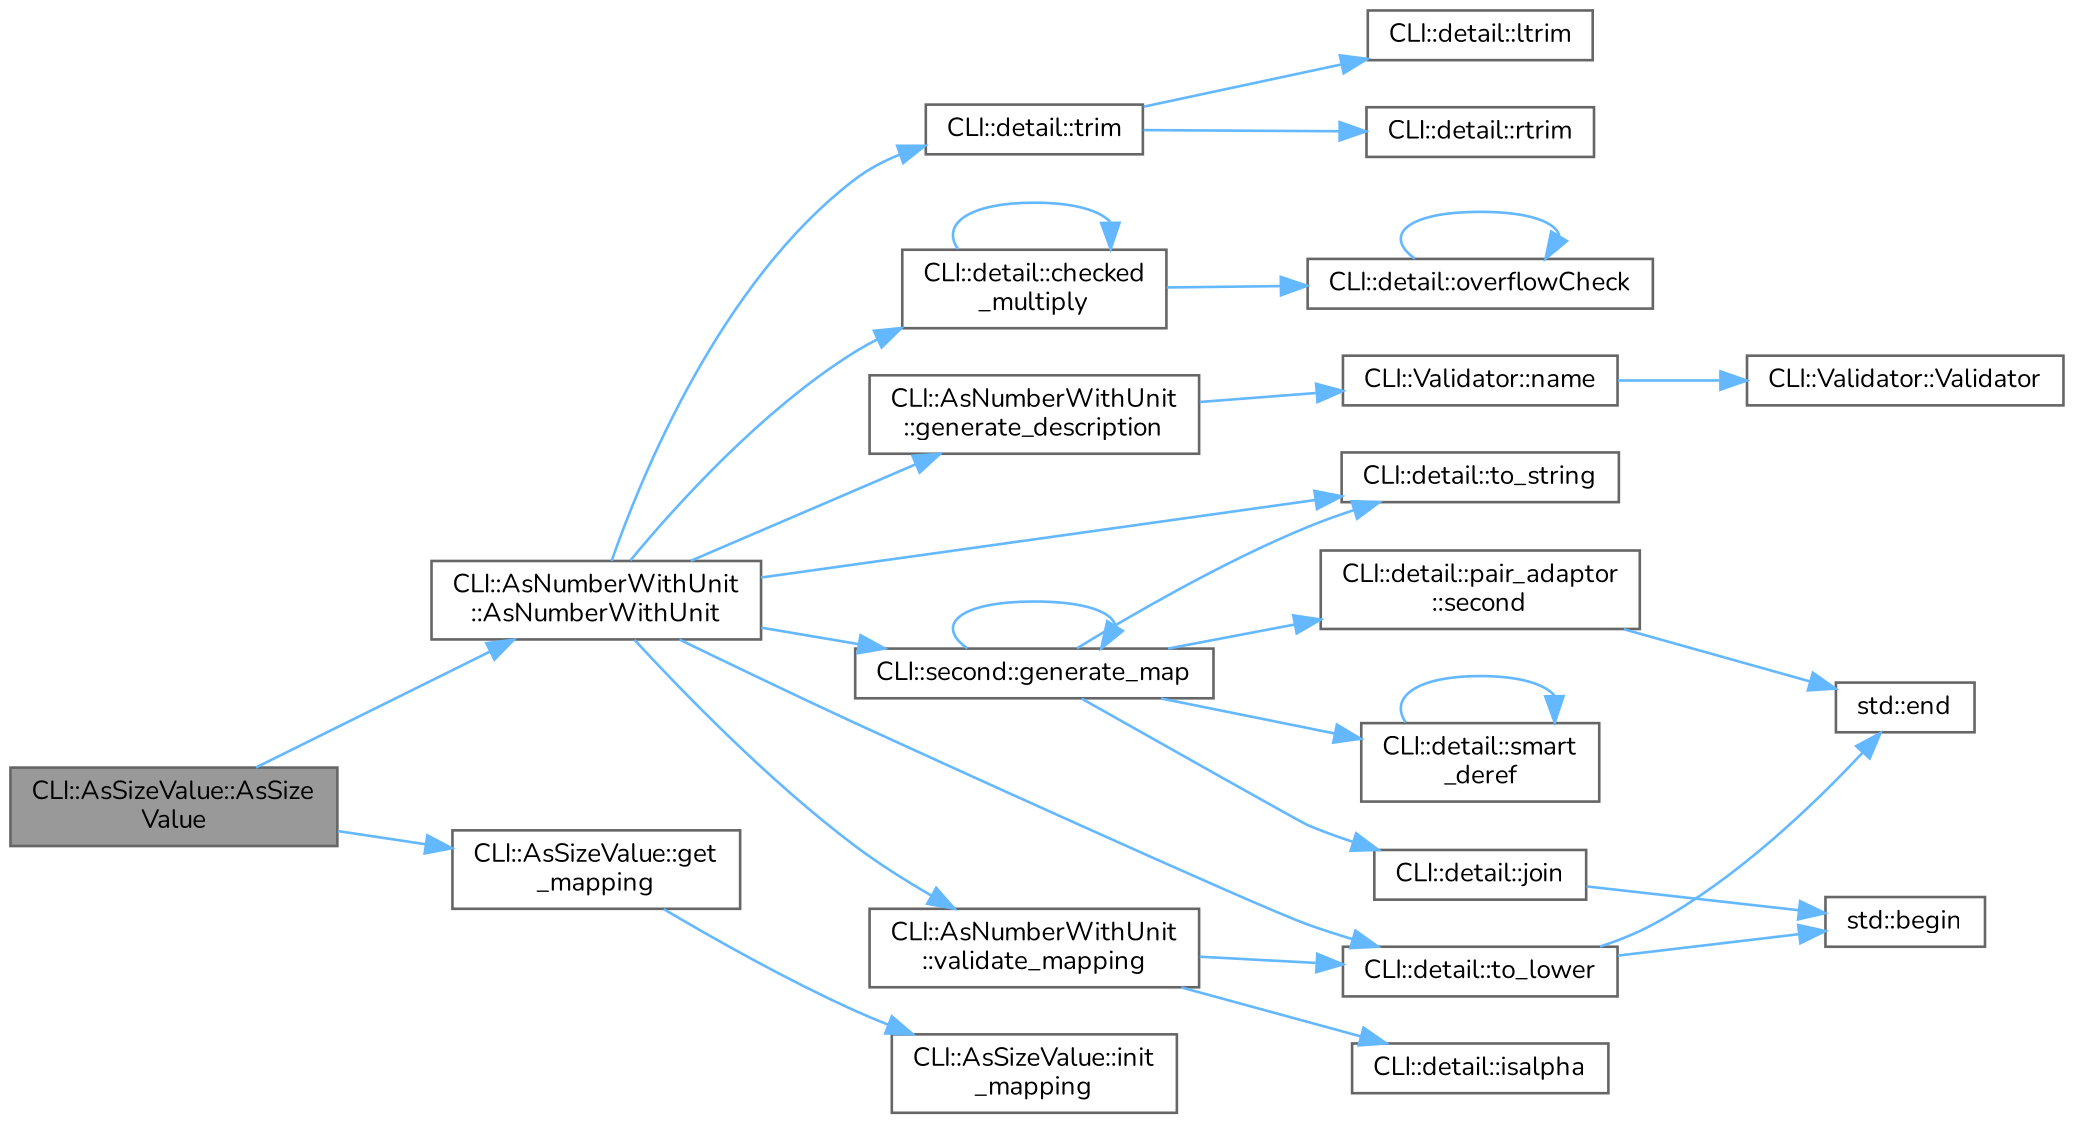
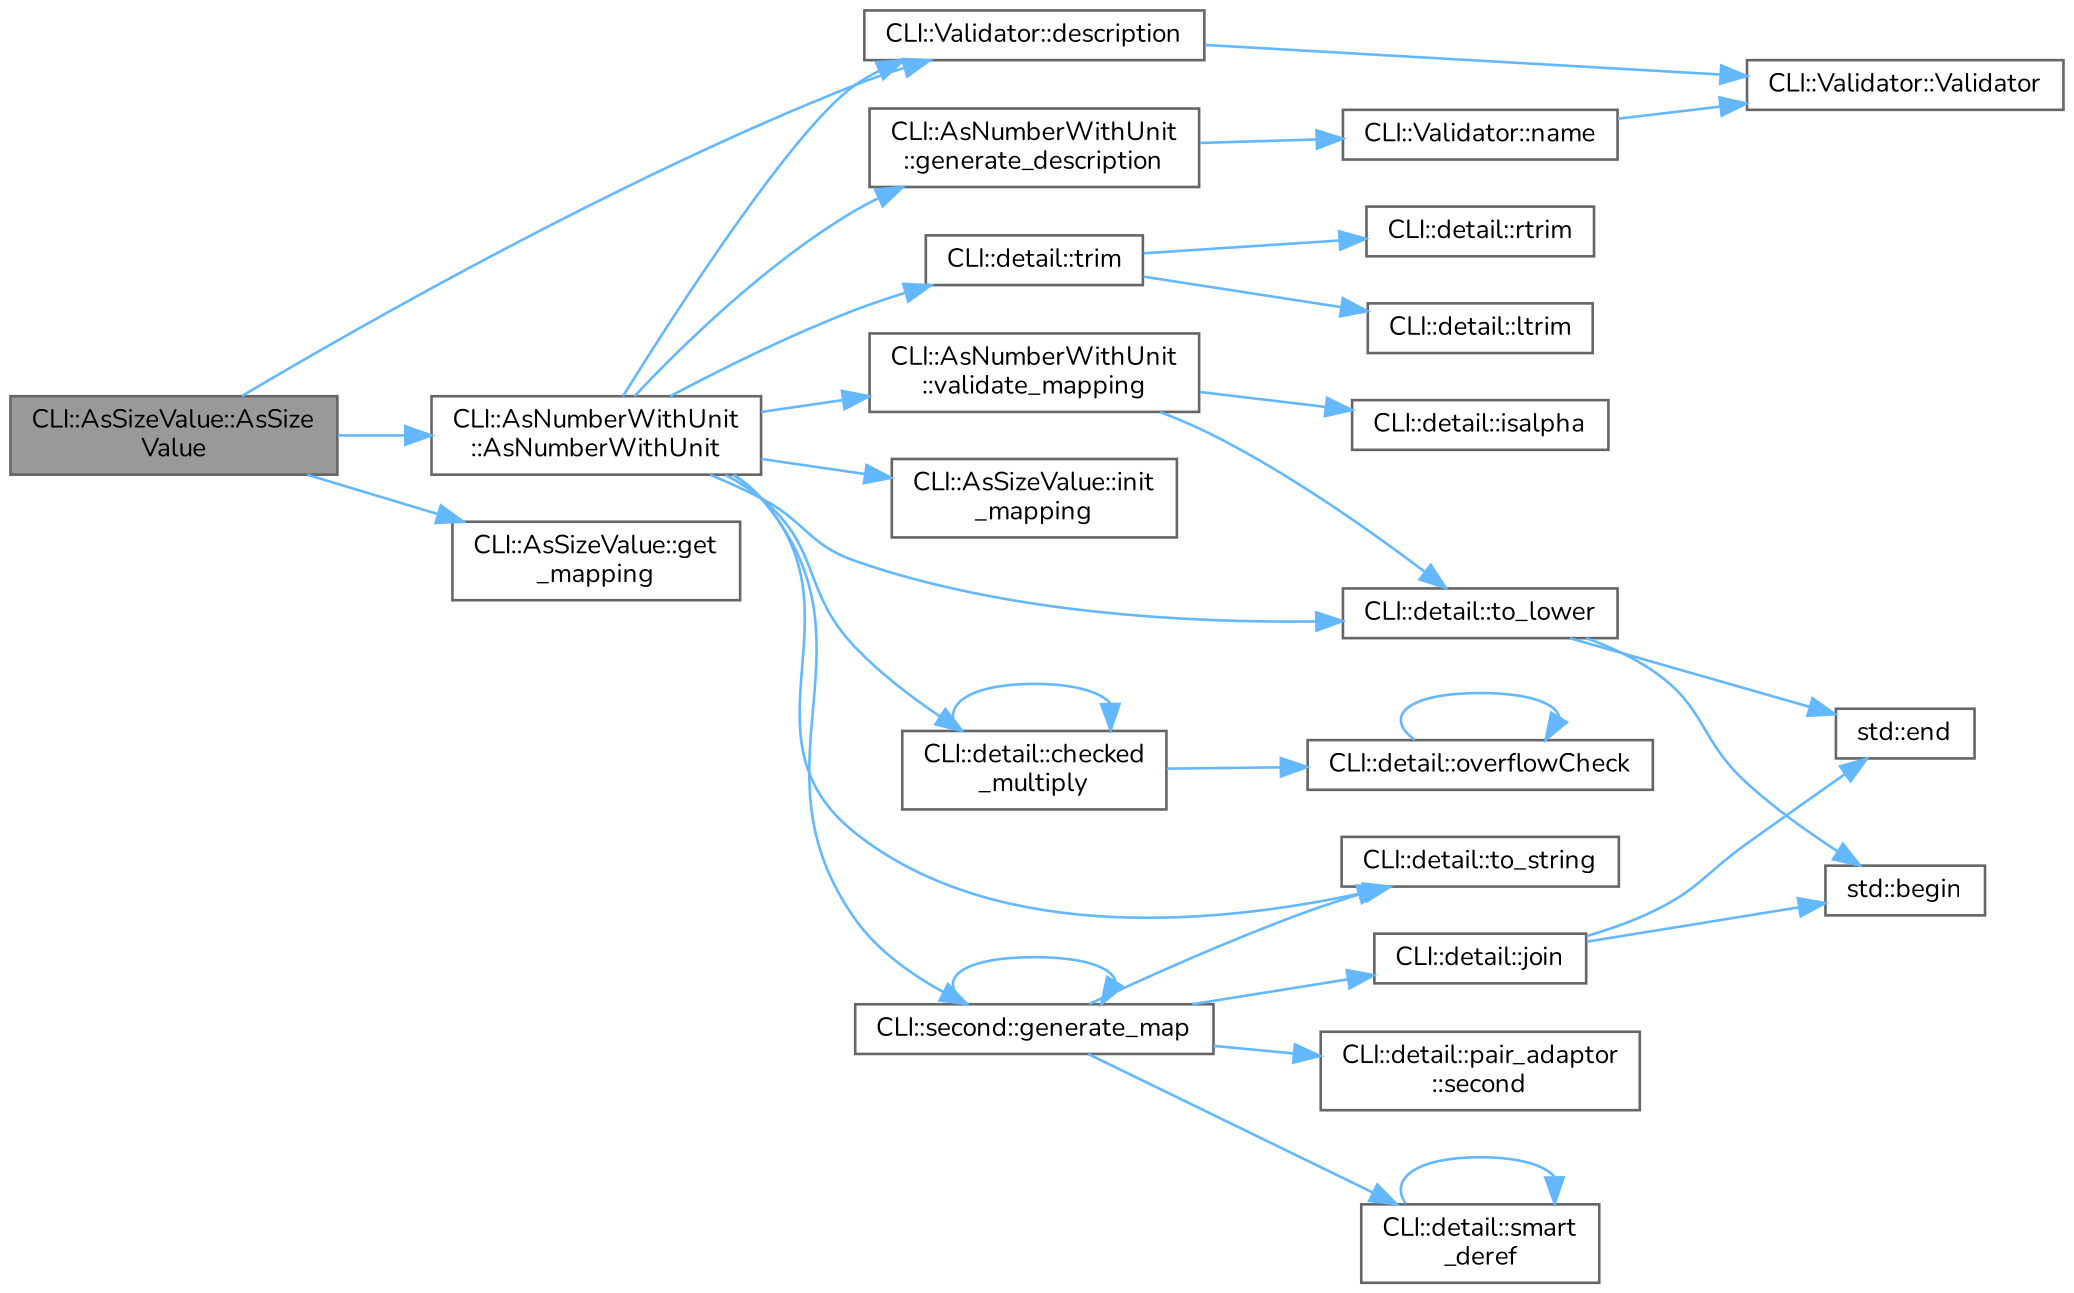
node "CLI::Validator::description": added
edge "CLI::detail::pair_adaptor ::second" -> "std::end": now "CLI::detail::join" -> "std::end"
edge "CLI::AsSizeValue::get _mapping" -> "CLI::AsSizeValue::init _mapping": now "CLI::AsNumberWithUnit ::AsNumberWithUnit" -> "CLI::AsSizeValue::init _mapping"
